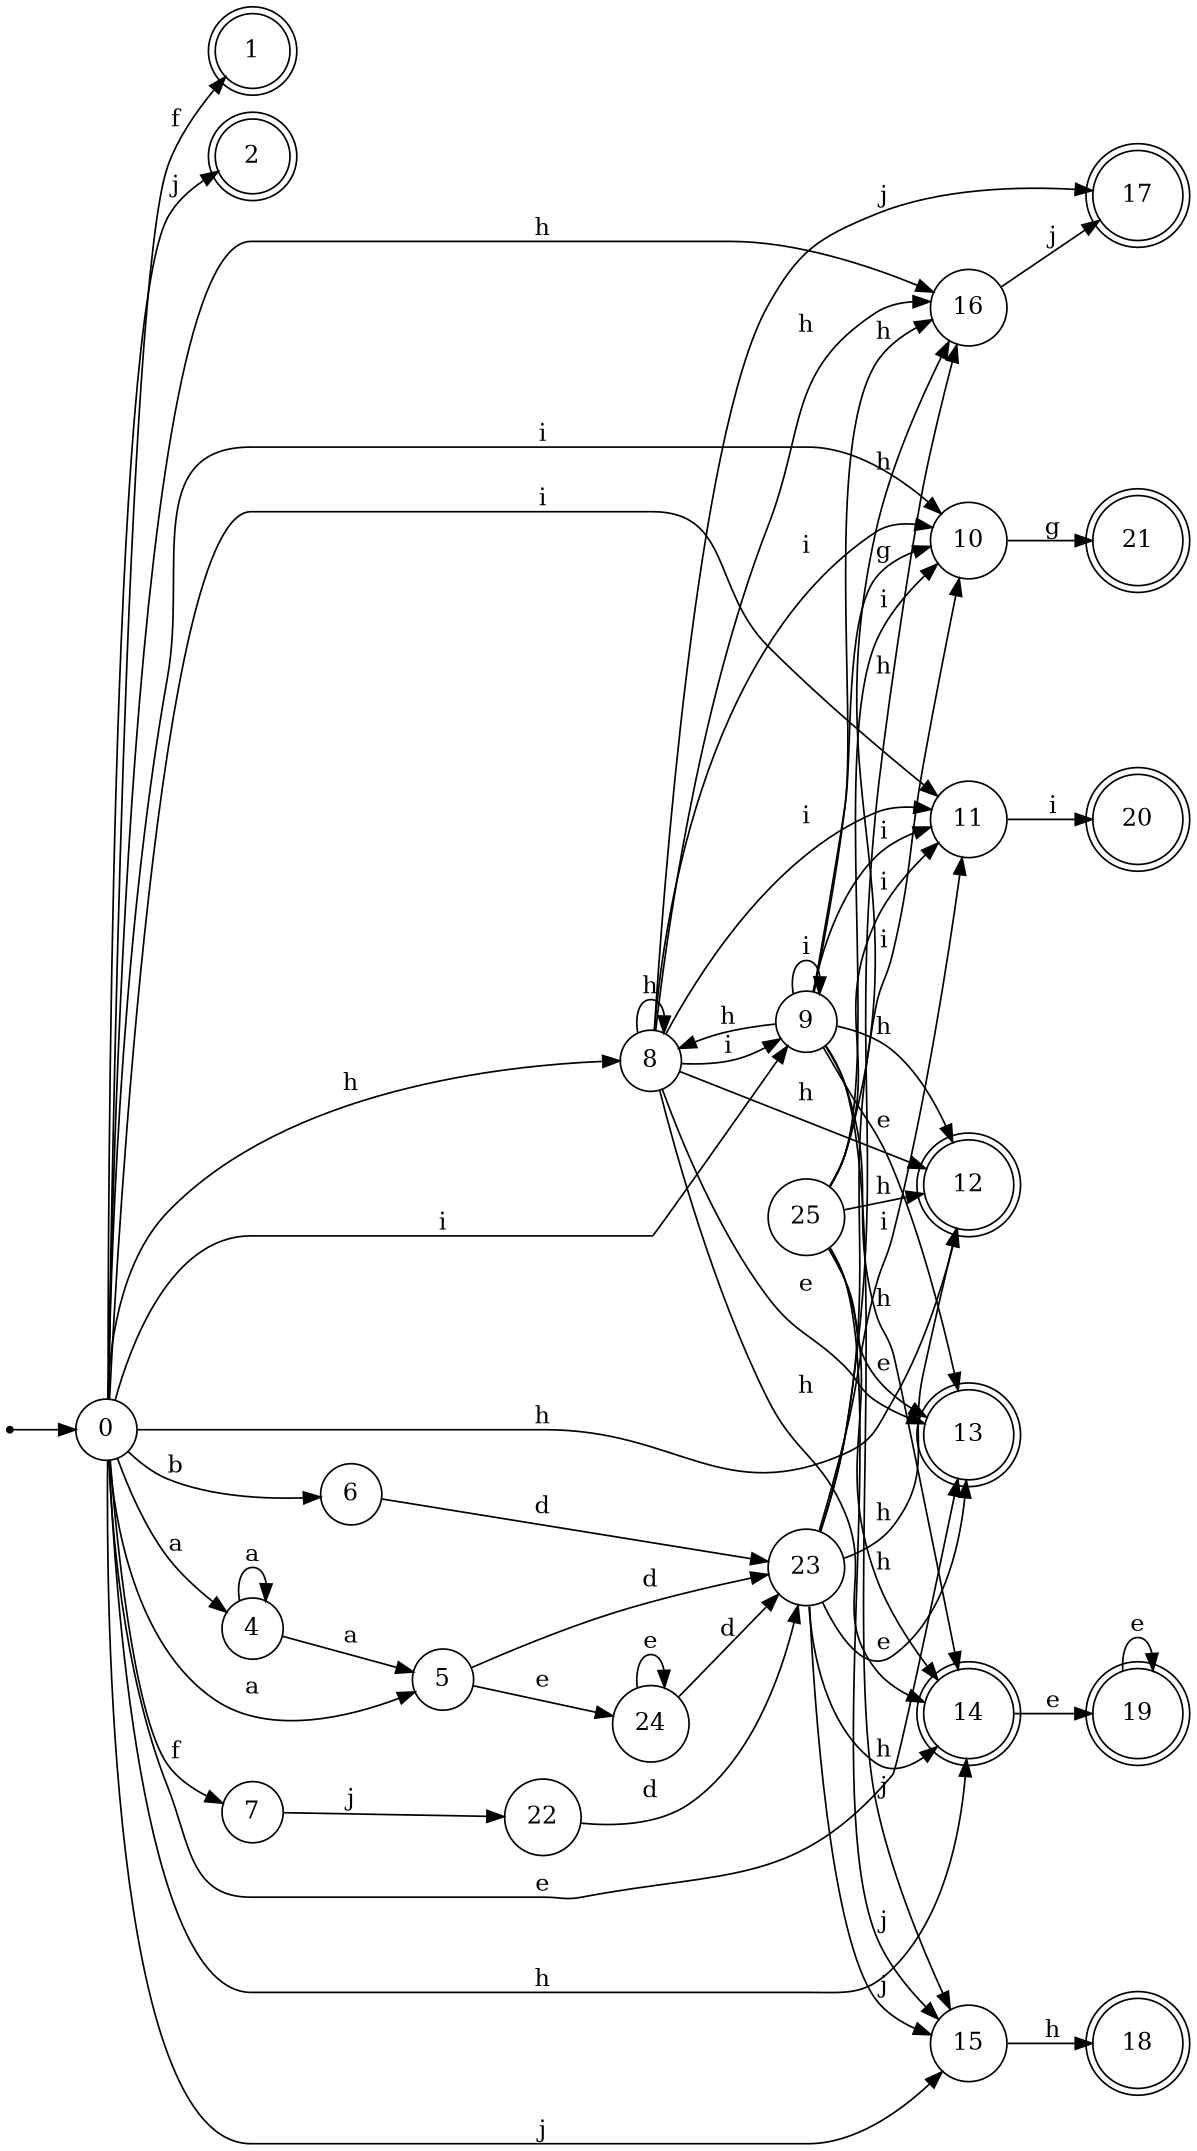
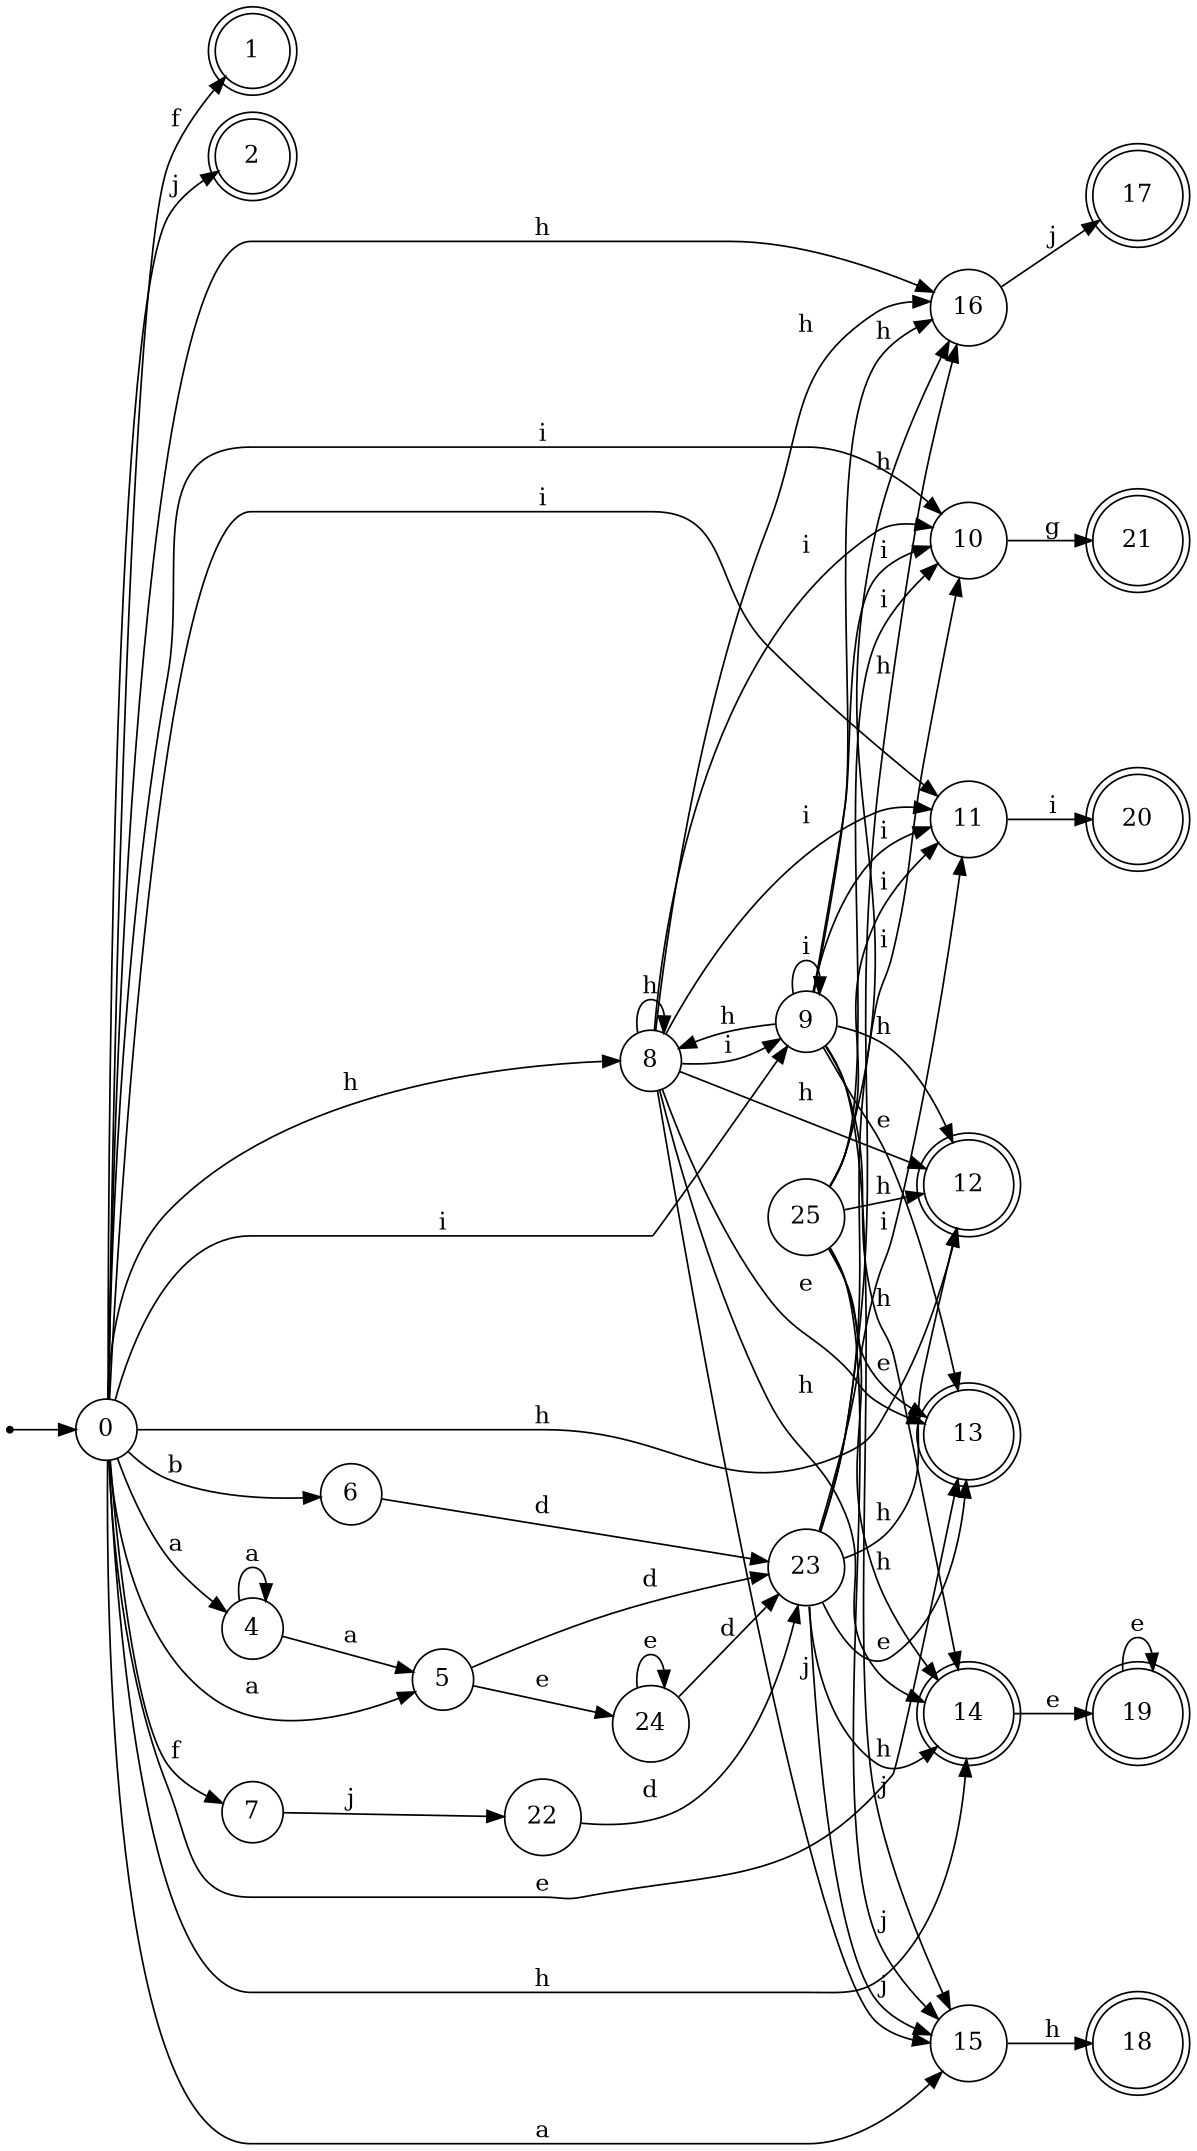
edge "8" -> "17": now "8" -> "15"
edge "9" -> "10": label "g" -> "i"
edge "0" -> "15": label "j" -> "a"
